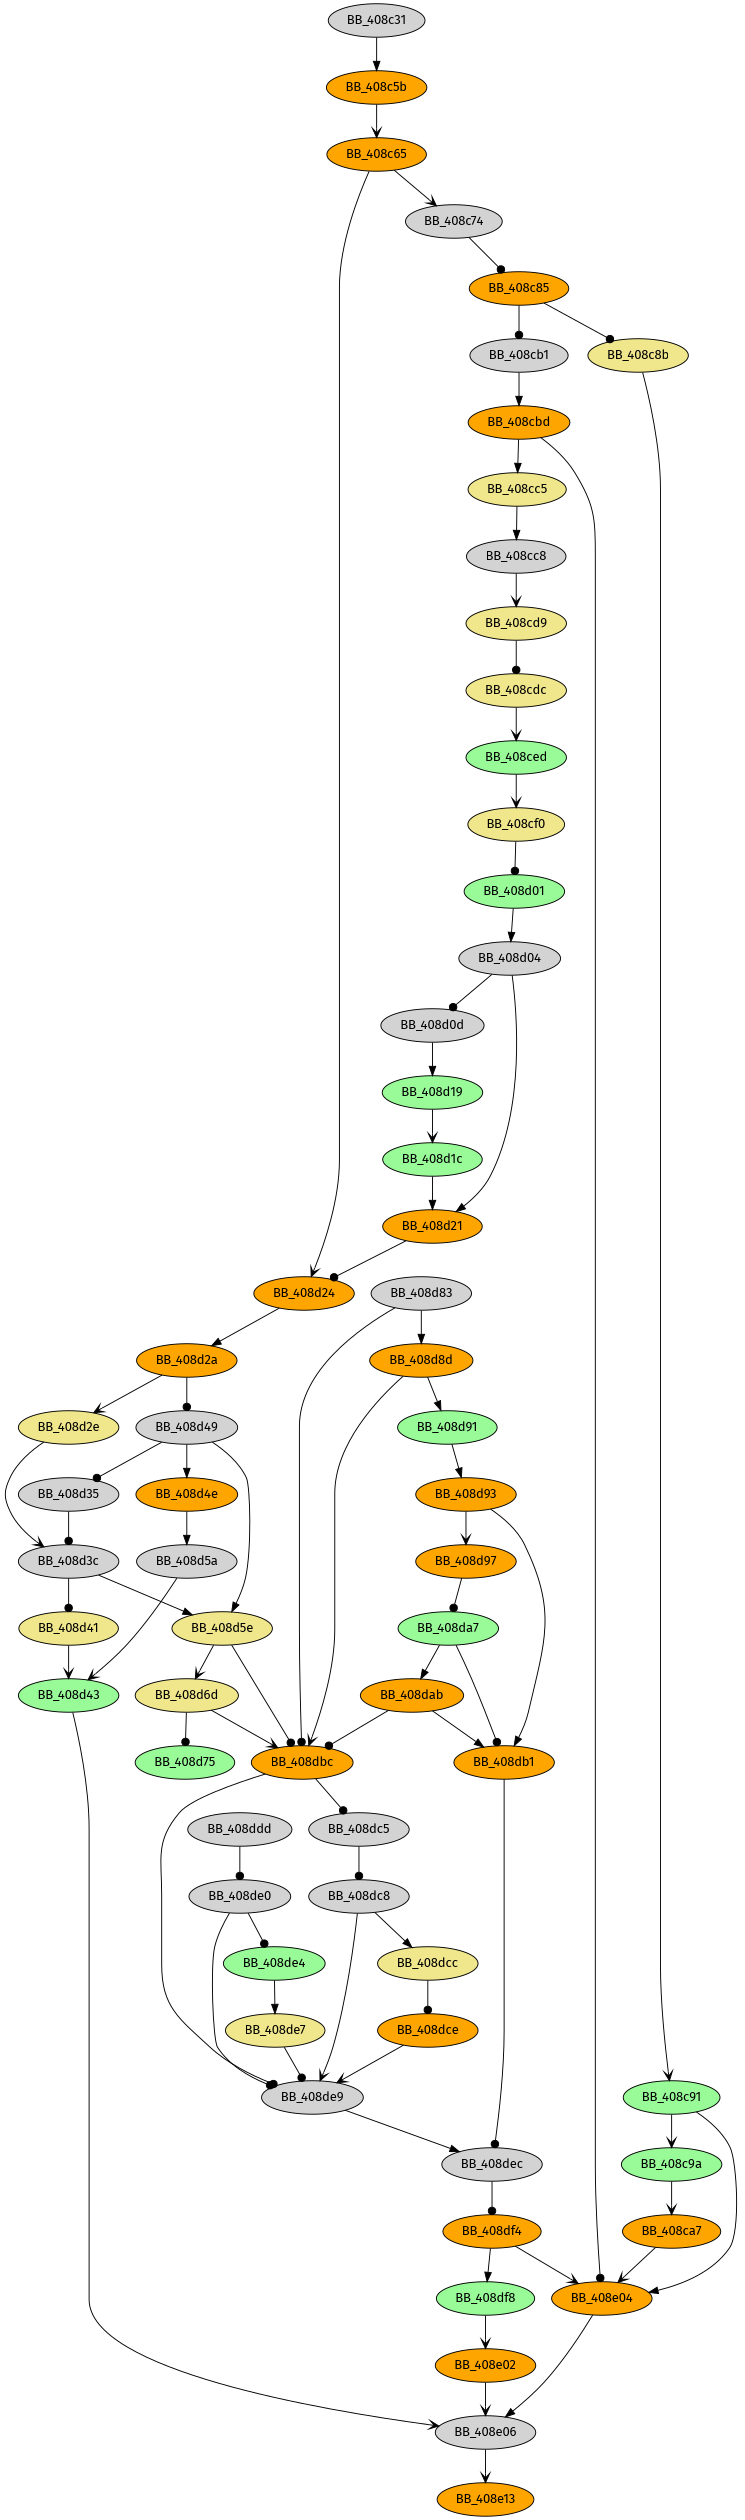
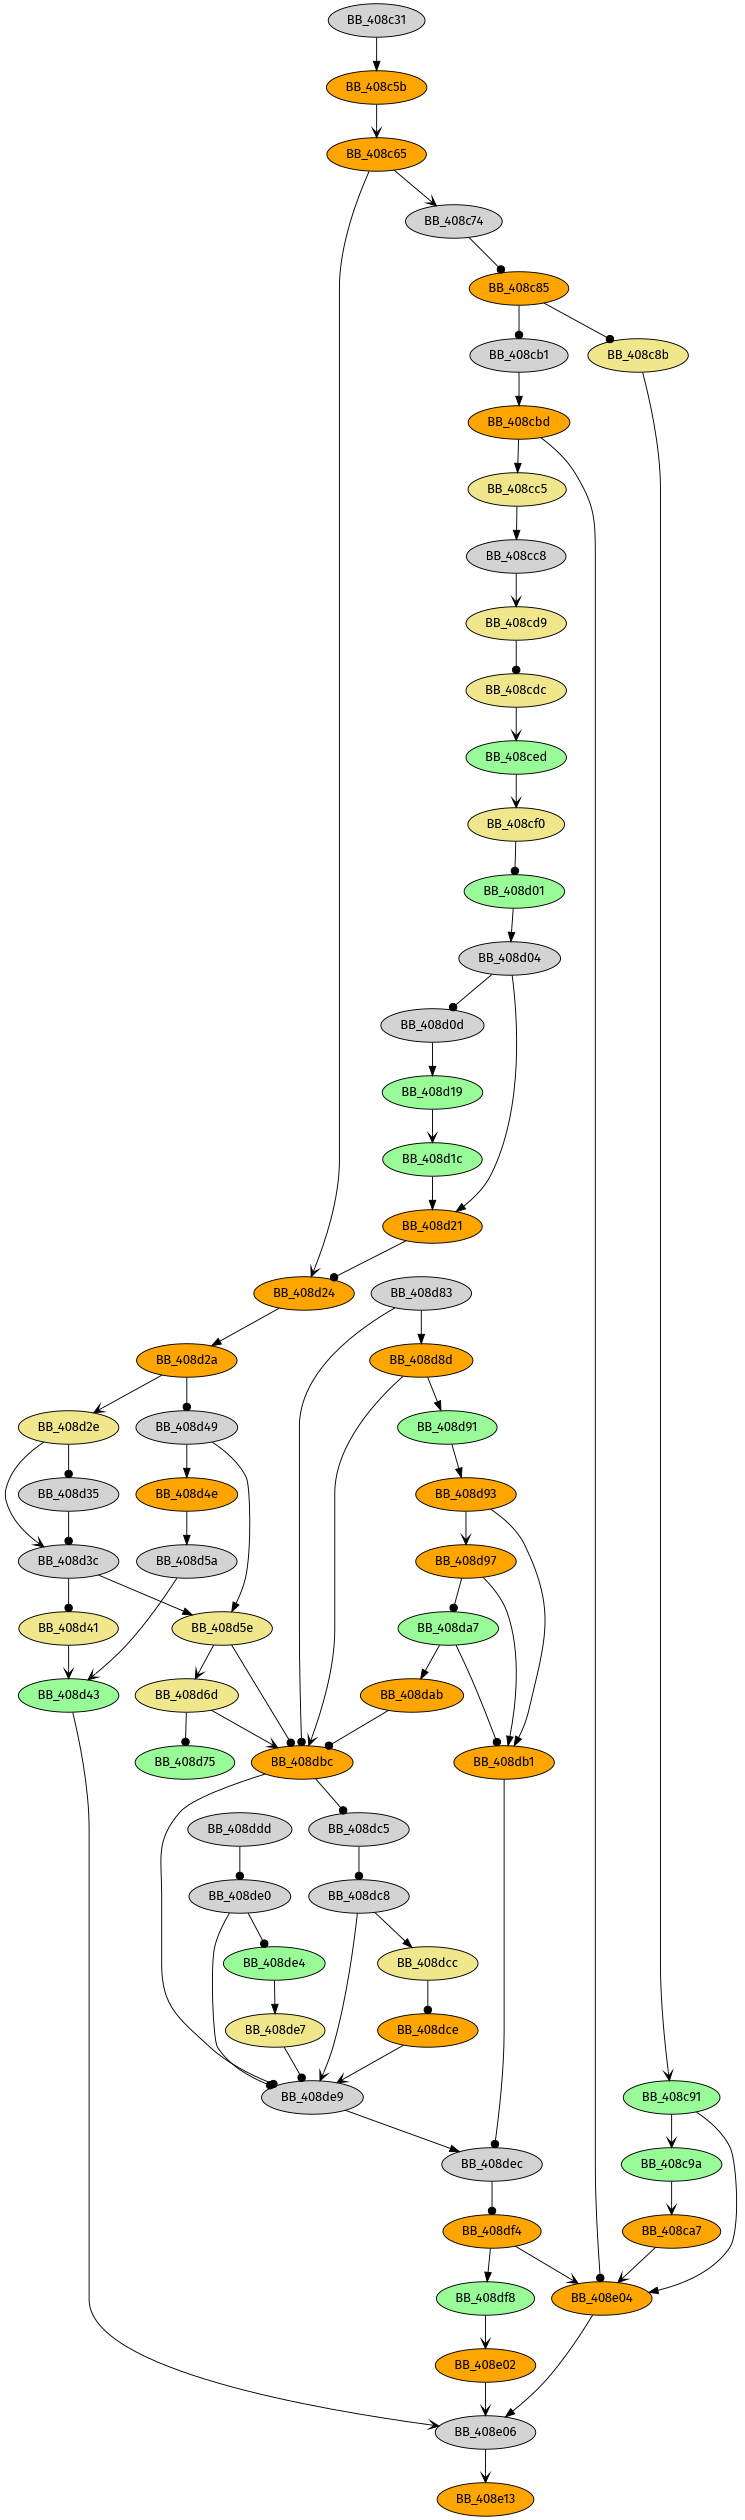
edge "BB_408d49" -> "BB_408d35": now "BB_408d2e" -> "BB_408d35"
edge "BB_408dab" -> "BB_408db1": now "BB_408d97" -> "BB_408db1"
